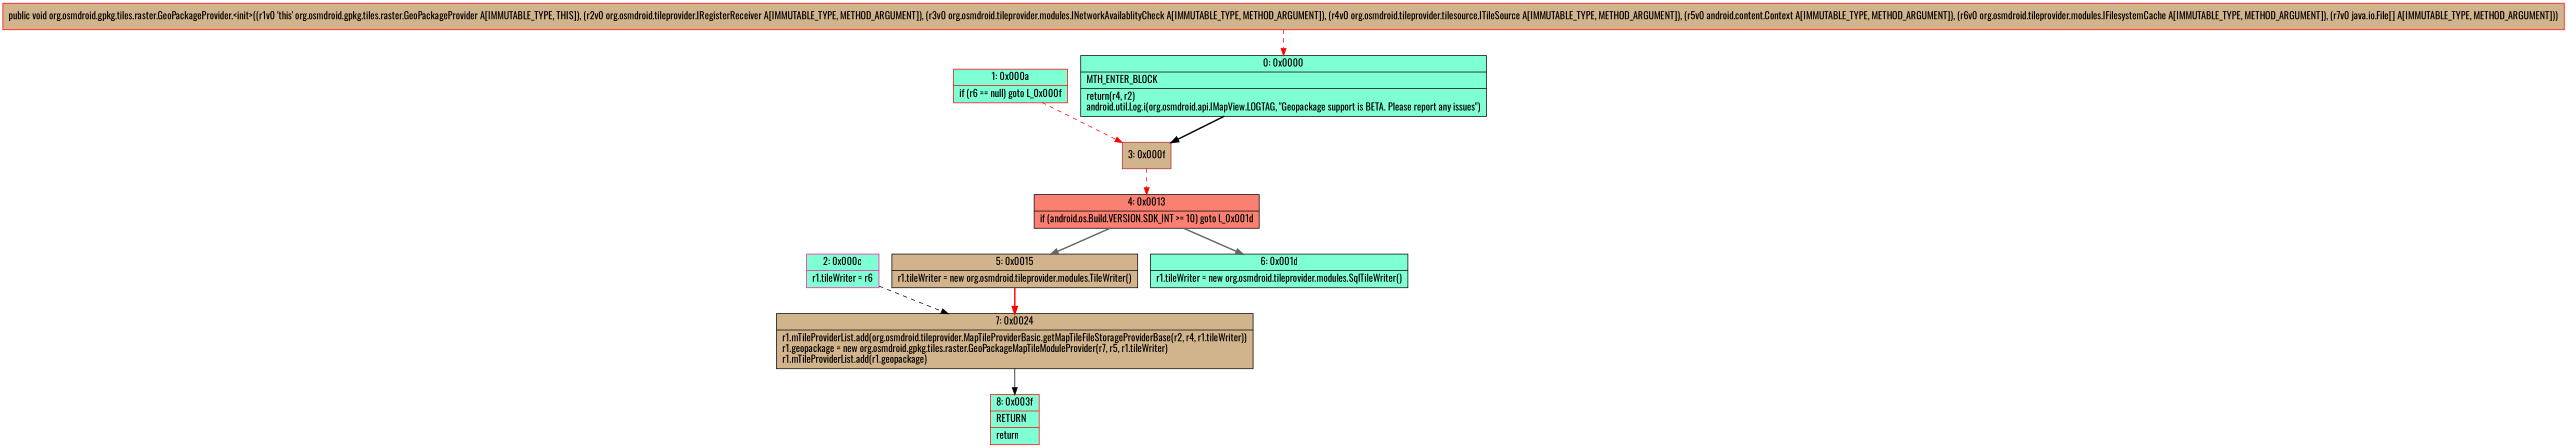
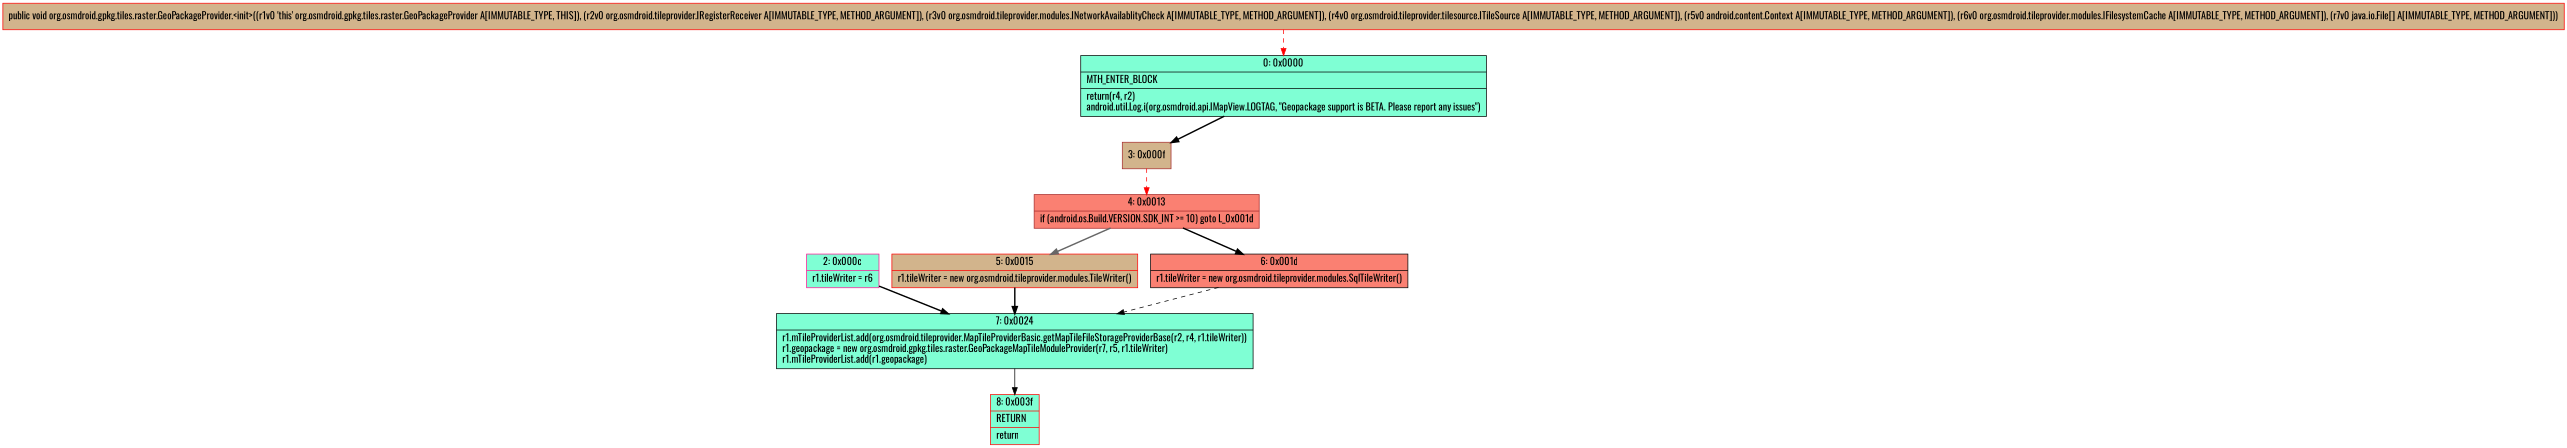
node "1: 0x000a": removed
node "4: 0x0013": color black -> brown
edge "4: 0x0013" -> "6: 0x001d": color gray40 -> black
node "5: 0x0015": color black -> red
node "6: 0x001d": fillcolor aquamarine -> salmon
edge "5: 0x0015" -> "7: 0x0024": color red -> black
edge "2: 0x000c" -> "7: 0x0024": style dashed -> bold
edge "6: 0x001d" -> "7: 0x0024": added
node "7: 0x0024": fillcolor tan -> aquamarine
